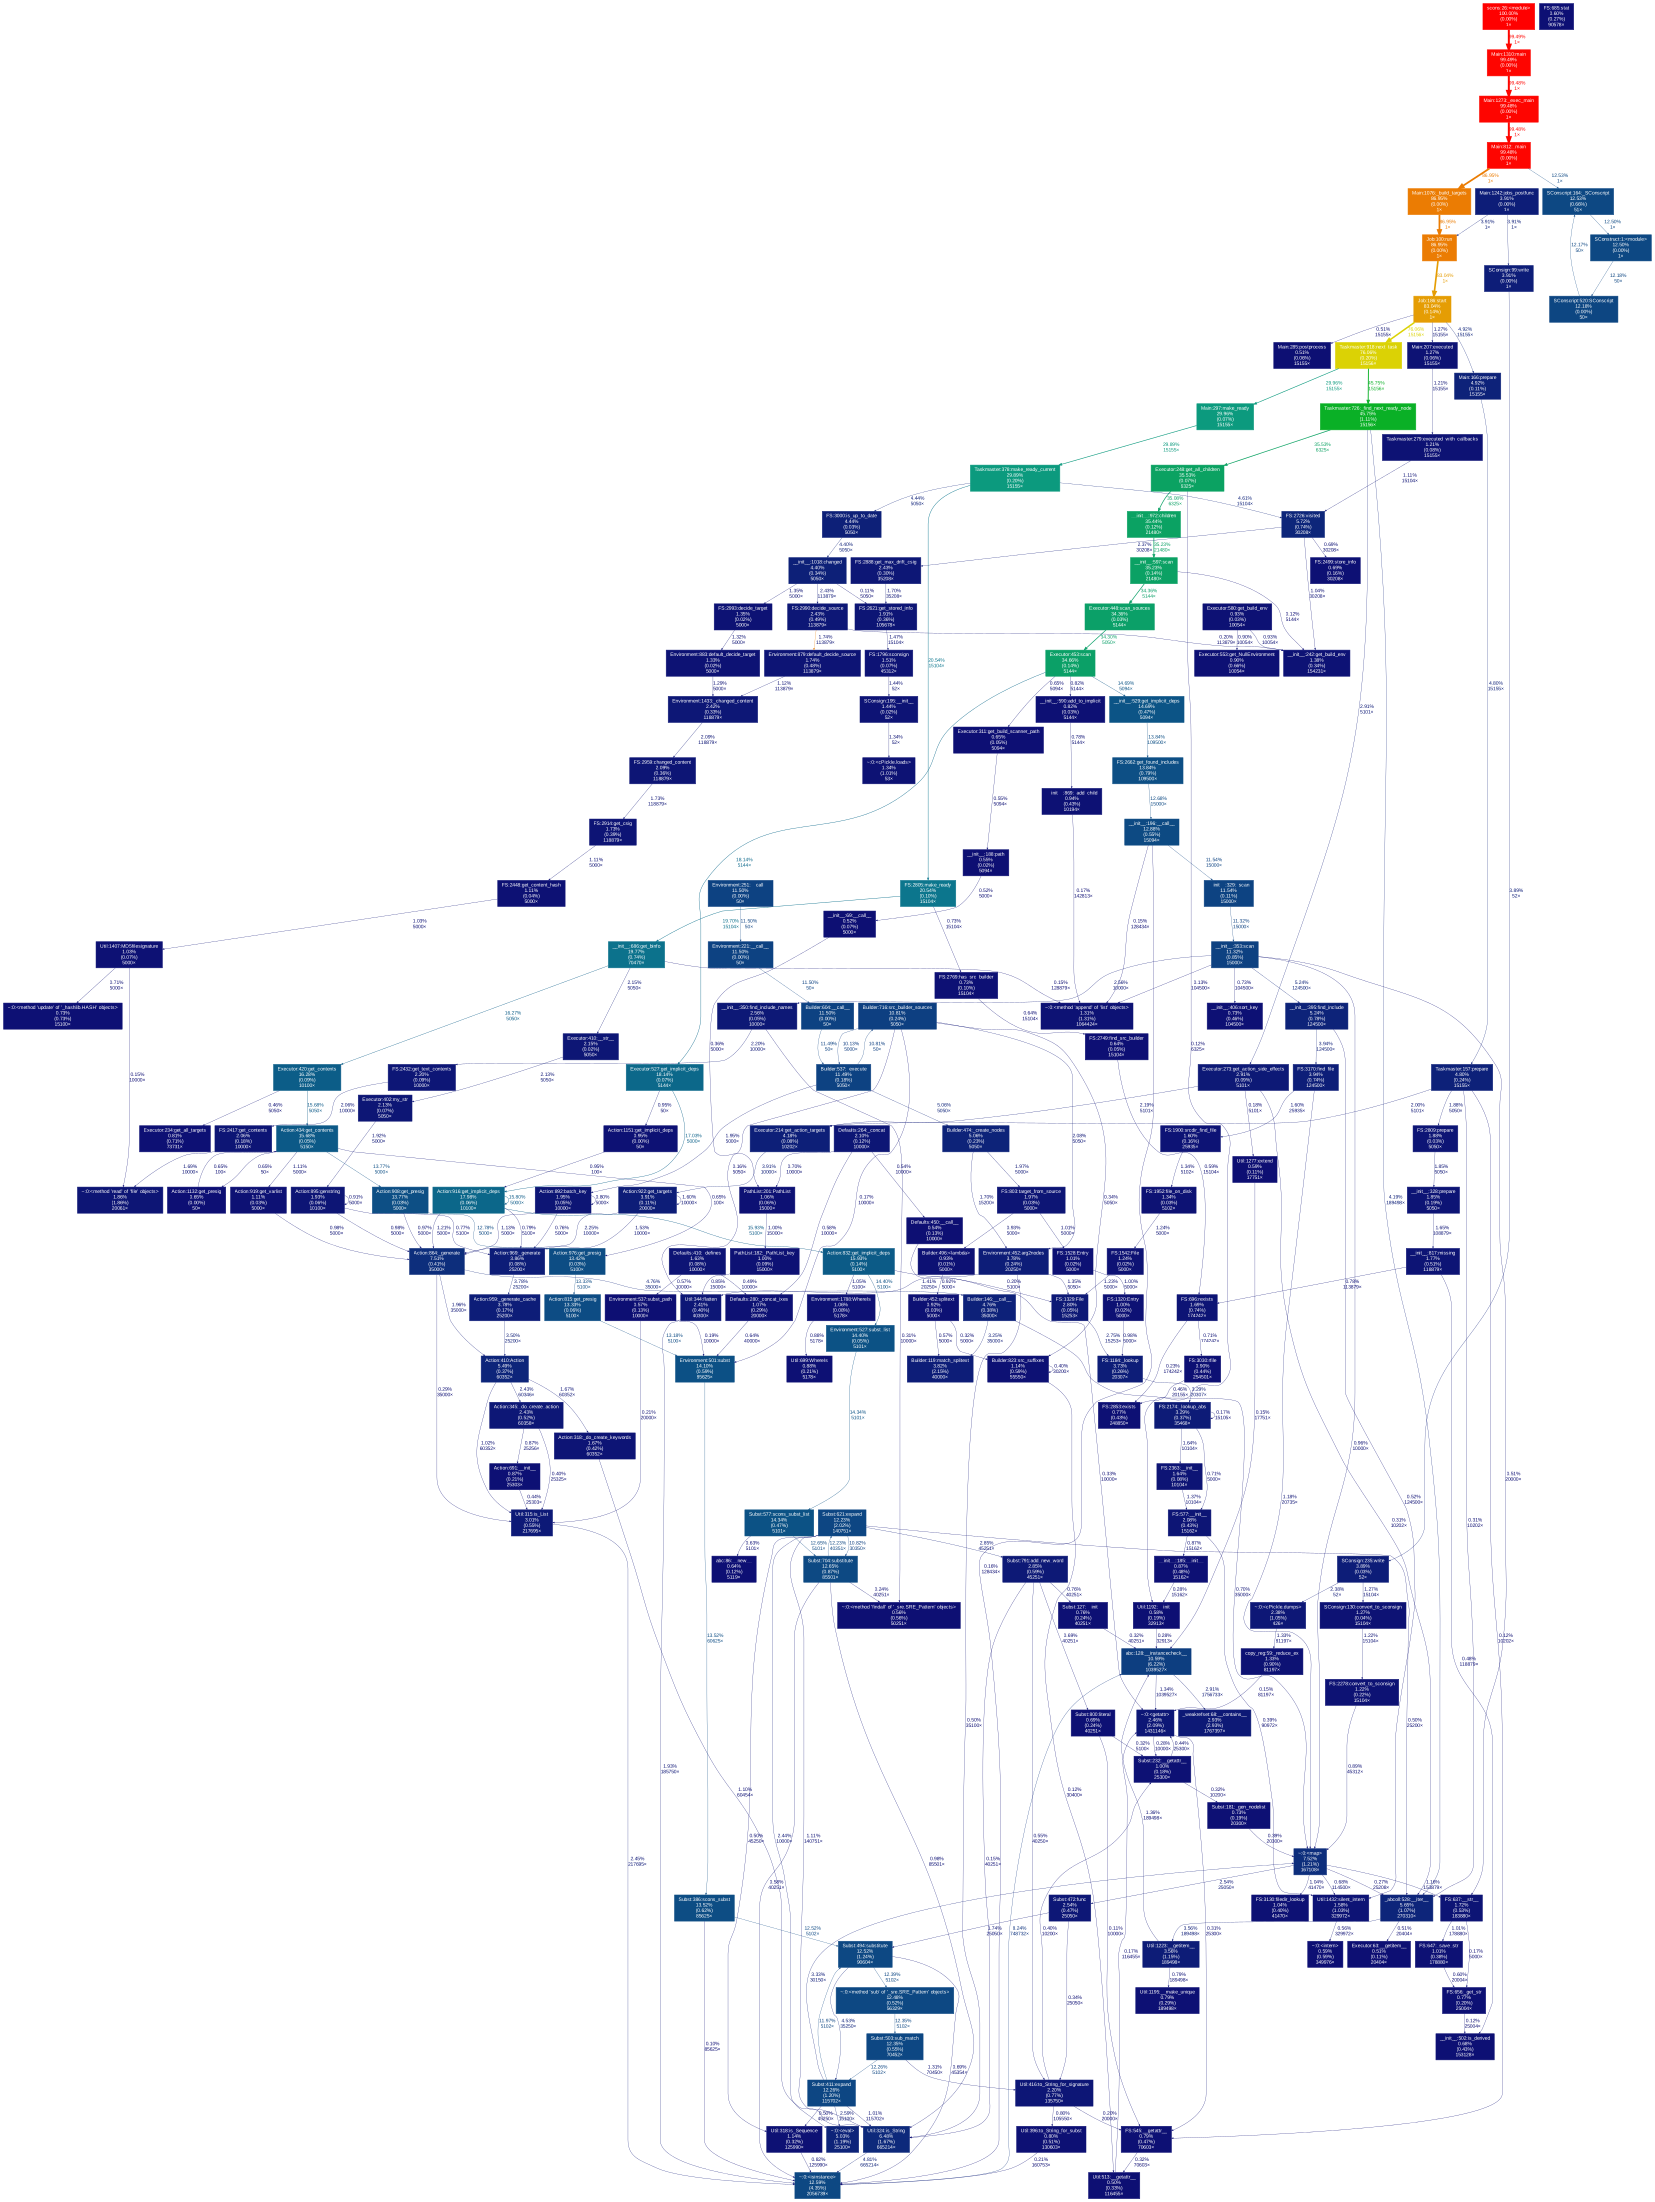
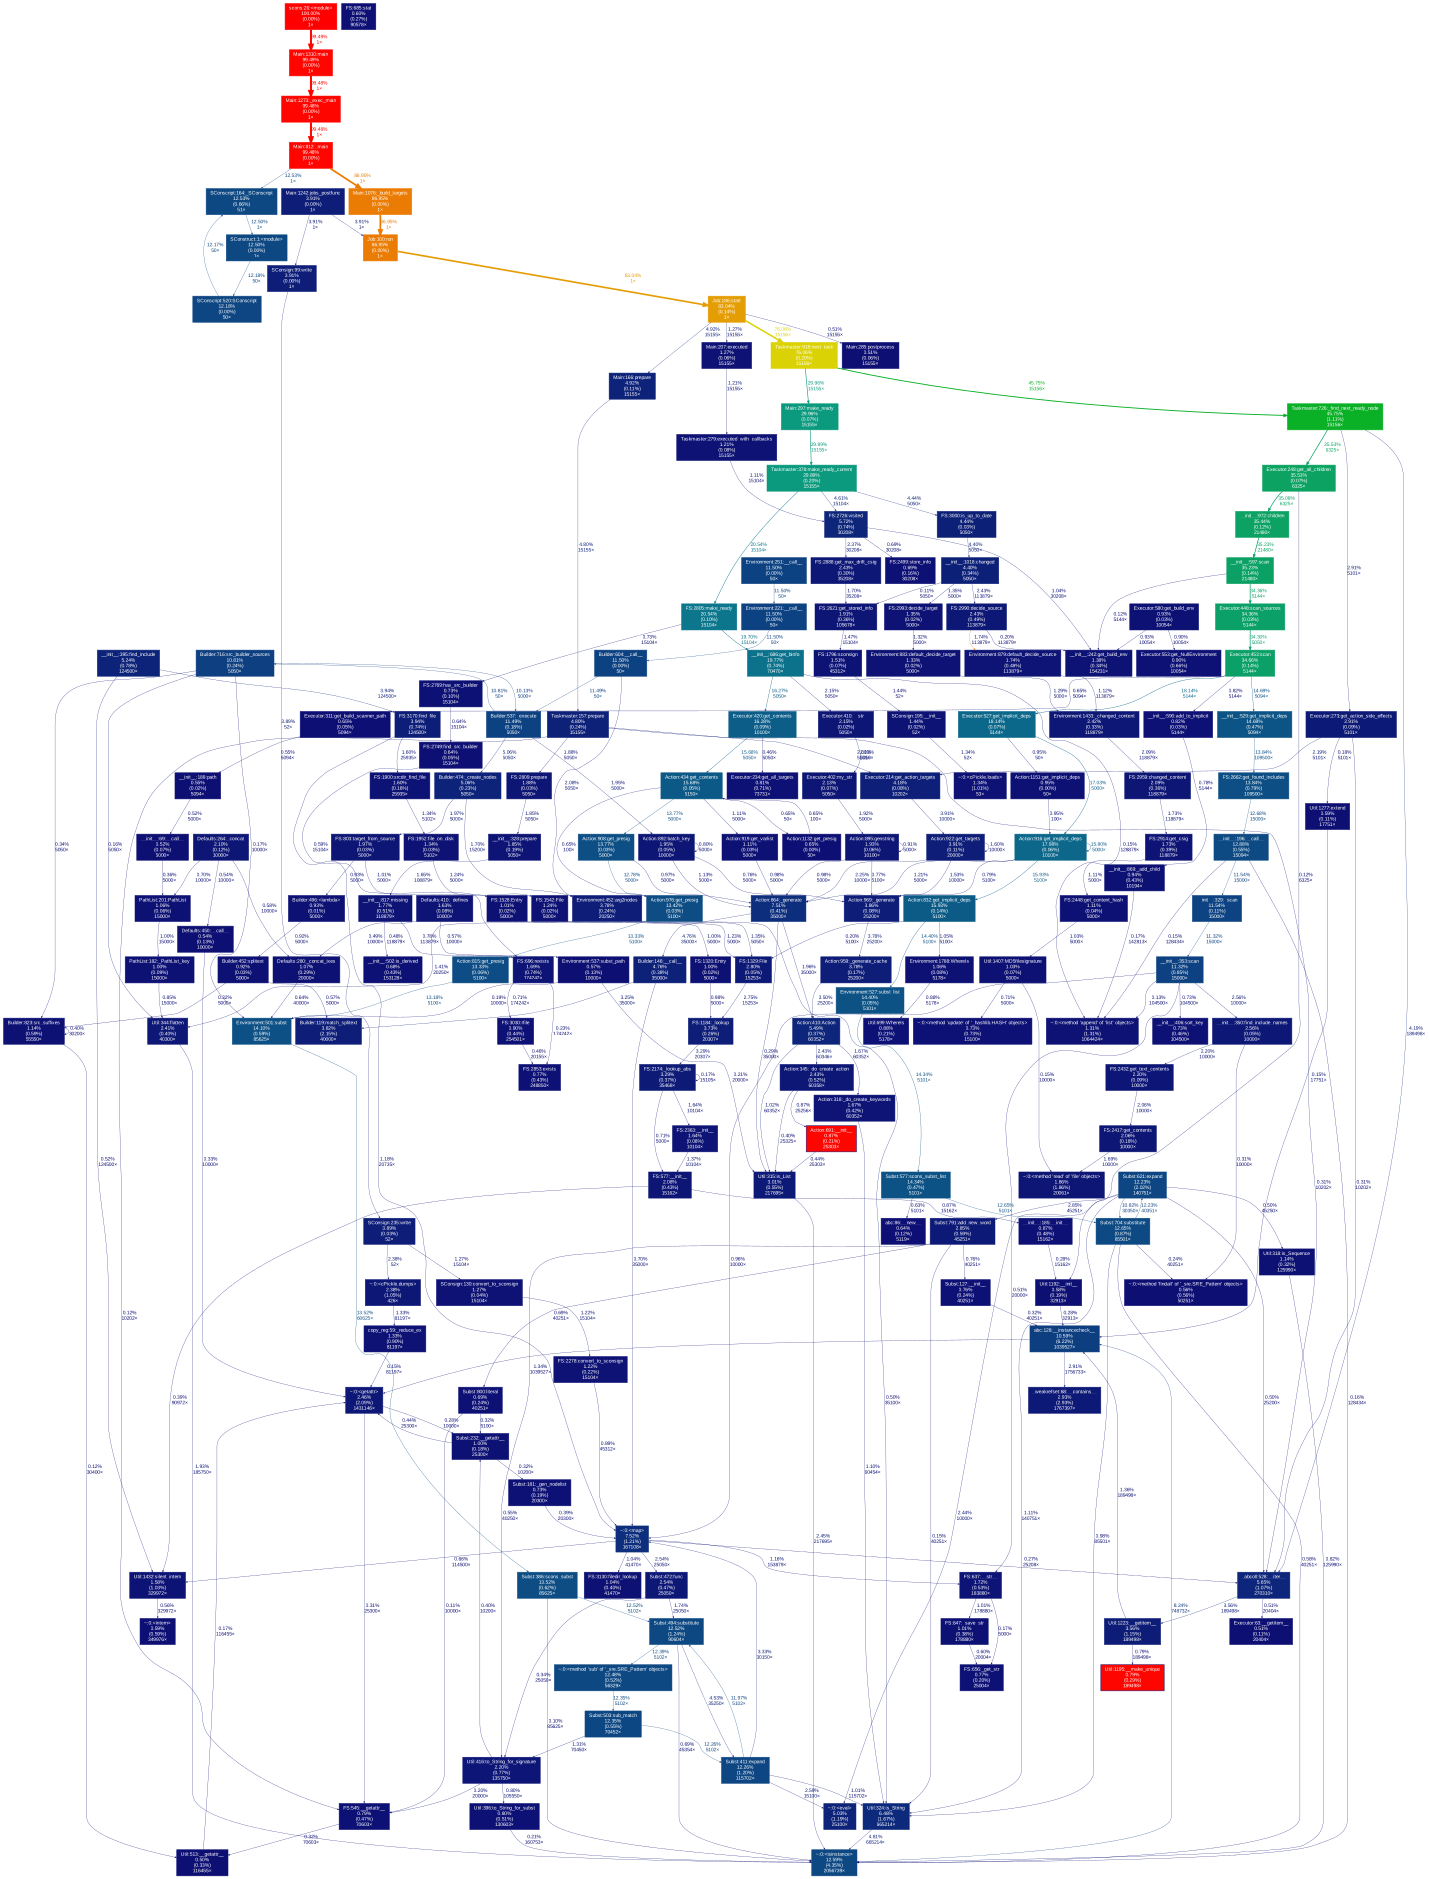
edge "__init__:353:scan 11.32% (0.85%) 15000×" -> "__init__:395:find_include 5.24% (0.78%) 124500×": removed, label "5.24% 124500×"
edge "Builder:716:src_builder_sources 10.81% (0.24%) 5050×" -> "Environment:452:arg2nodes 3.78% (0.24%) 20250×": now "Builder:604:__call__ 11.50% (0.00%) 50×" -> "Environment:452:arg2nodes 3.78% (0.24%) 20250×"
node "Action:691:__init__ 0.87% (0.21%) 25303×": fillcolor #0d1074 -> #fe0500
node "Util:1195:__make_unique 0.79% (0.29%) 189498×": fillcolor #0d1074 -> #fe0500
edge "FS:656:_get_str 0.77% (0.20%) 25004×" -> "__init__:502:is_derived 0.68% (0.43%) 153128×": removed, label "0.12% 25004×"
edge "Subst:411:expand 12.26% (1.20%) 115702×" -> "Util:318:is_Sequence 1.14% (0.32%) 125990×": removed, label "0.50% 45250×"
